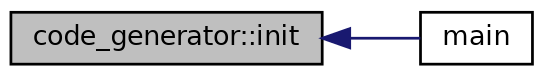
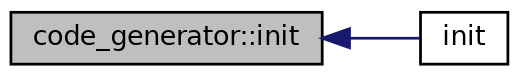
node "main": label "main" -> "init"
